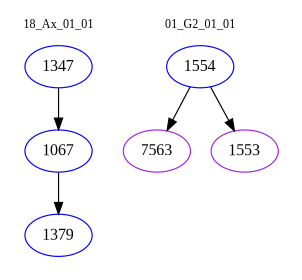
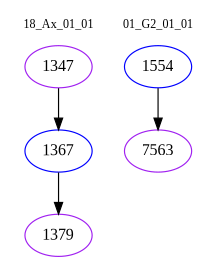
node "1347": color blue -> purple
node "1067": label "1067" -> "1367"
node "1553": removed
node "1379": color blue -> purple
